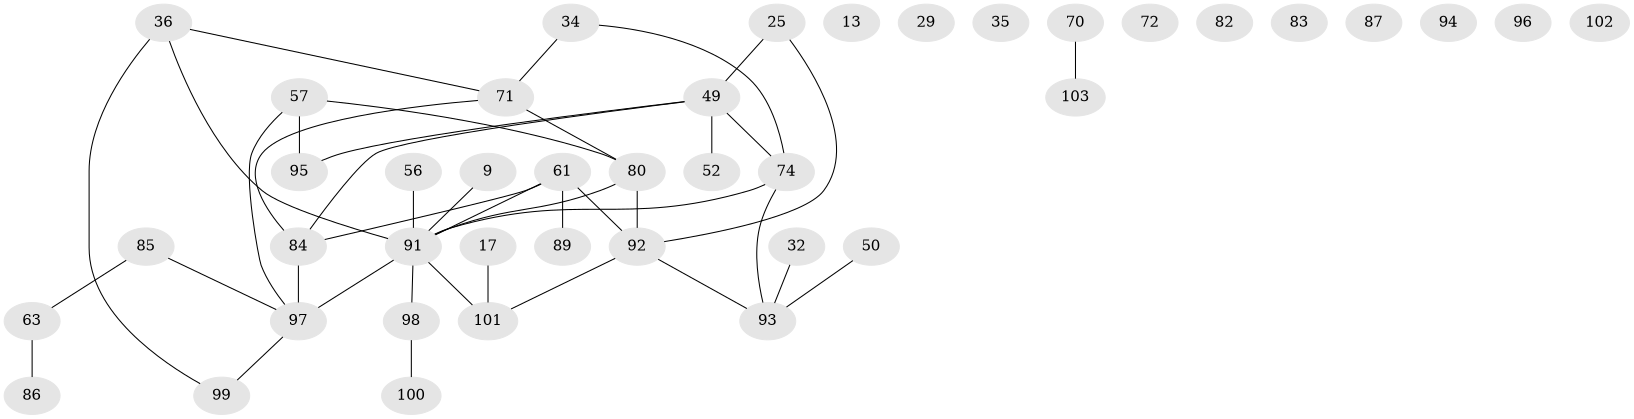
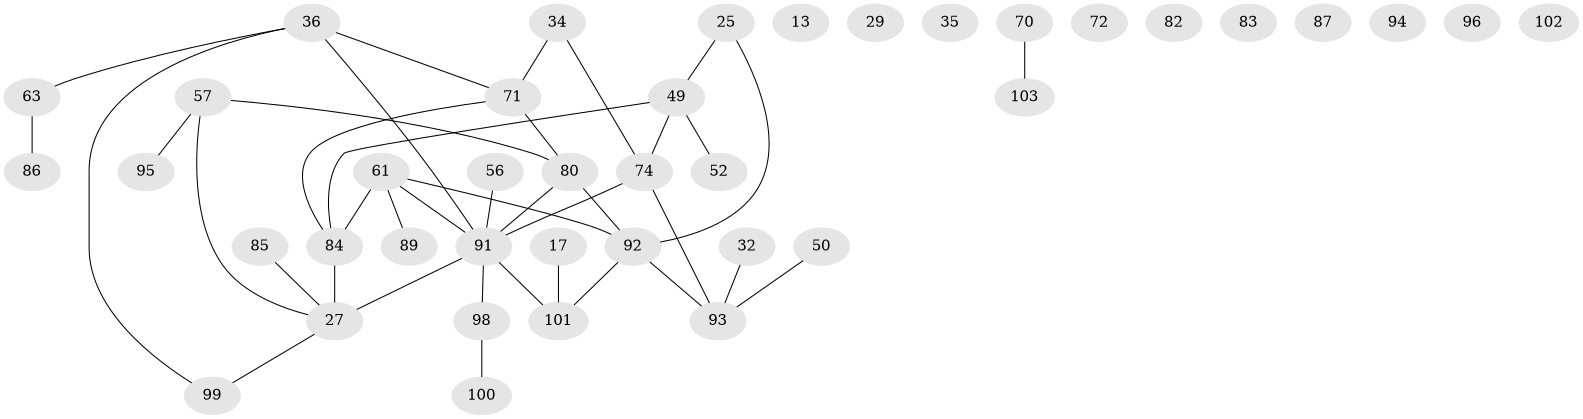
edge "49" -- "95": removed
node "9": removed
edge "85" -- "63": now "36" -- "63"
node "97": label "97" -> "27"
